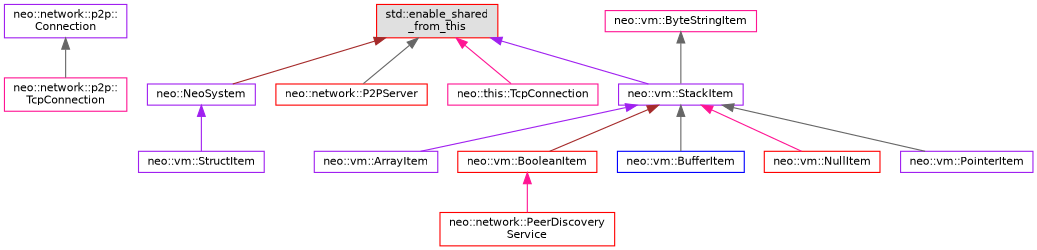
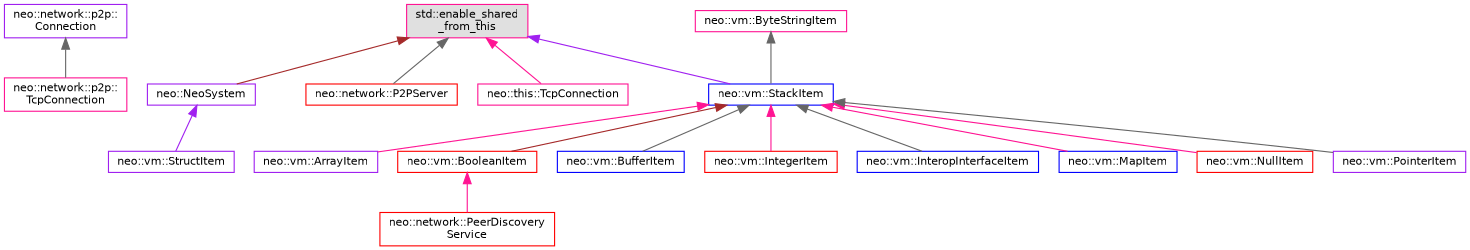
node "std::enable_shared _from_this": color red -> deeppink
node "neo::vm::StackItem": color purple -> blue
edge "neo::vm::ArrayItem" -> "neo::vm::StackItem": color purple -> deeppink
node "neo::vm::IntegerItem": added
node "neo::vm::InteropInterfaceItem": added
node "neo::vm::MapItem": added
